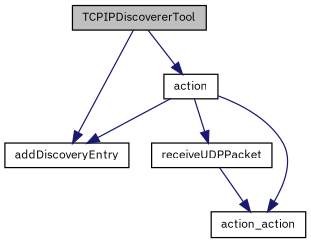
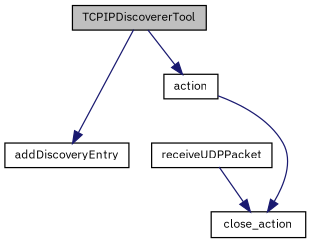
edge "action" -> "receiveUDPPacket": removed
edge "action" -> "addDiscoveryEntry": removed
node "action_action": label "action_action" -> "close_action"
